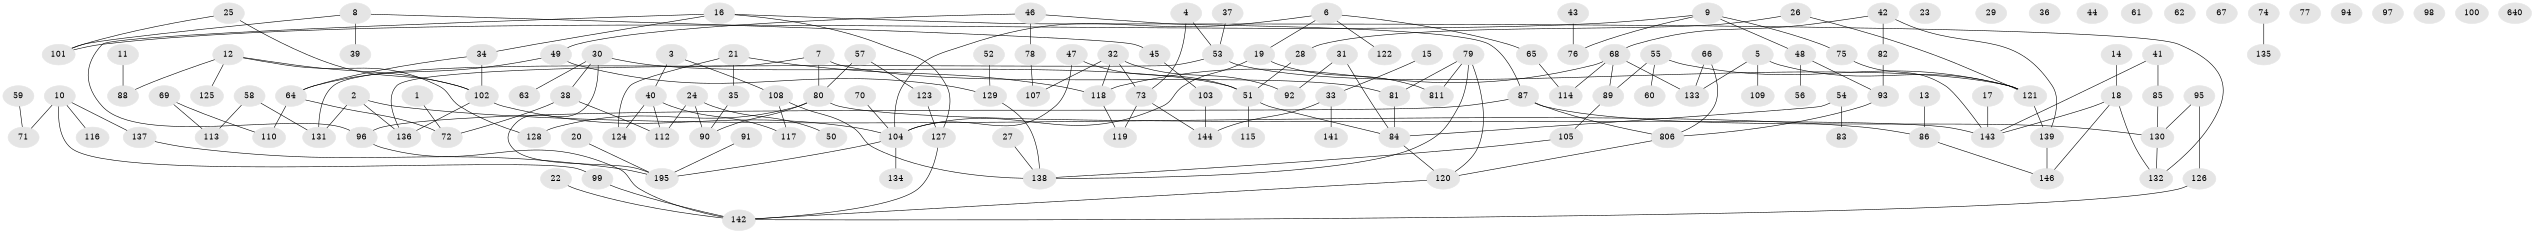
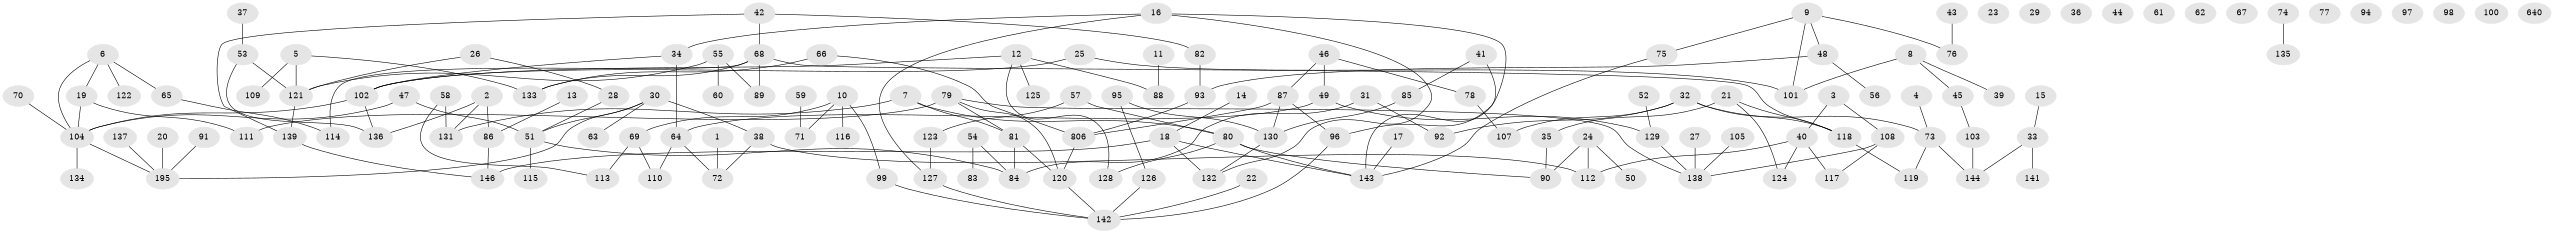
edge "4" -- "53": removed
node "811": label "811" -> "111"
edge "89" -- "105": removed
edge "10" -- "137": now "10" -- "69"
edge "84" -- "120": now "81" -- "120"
